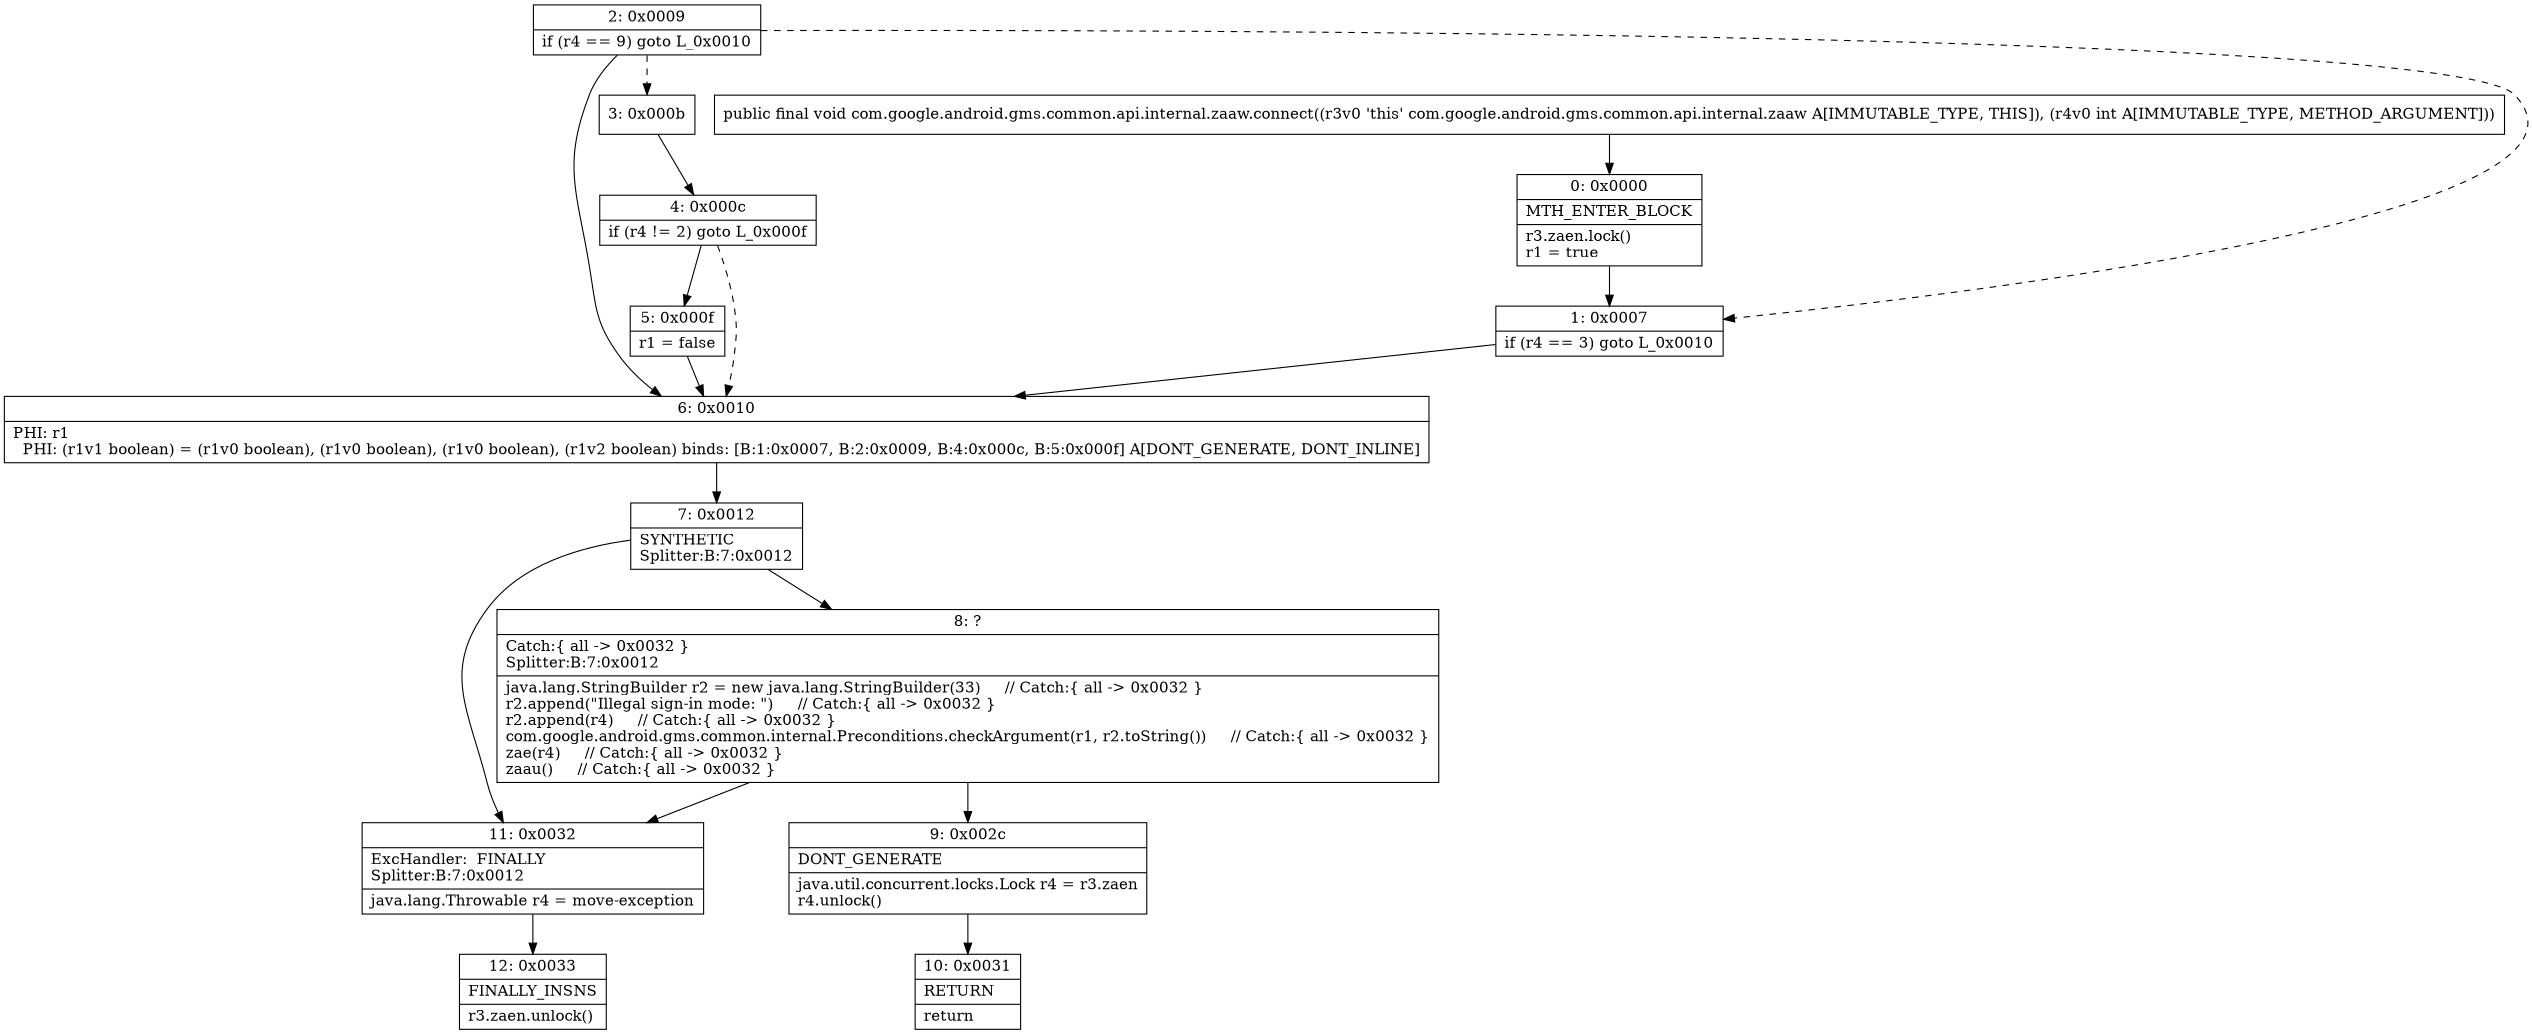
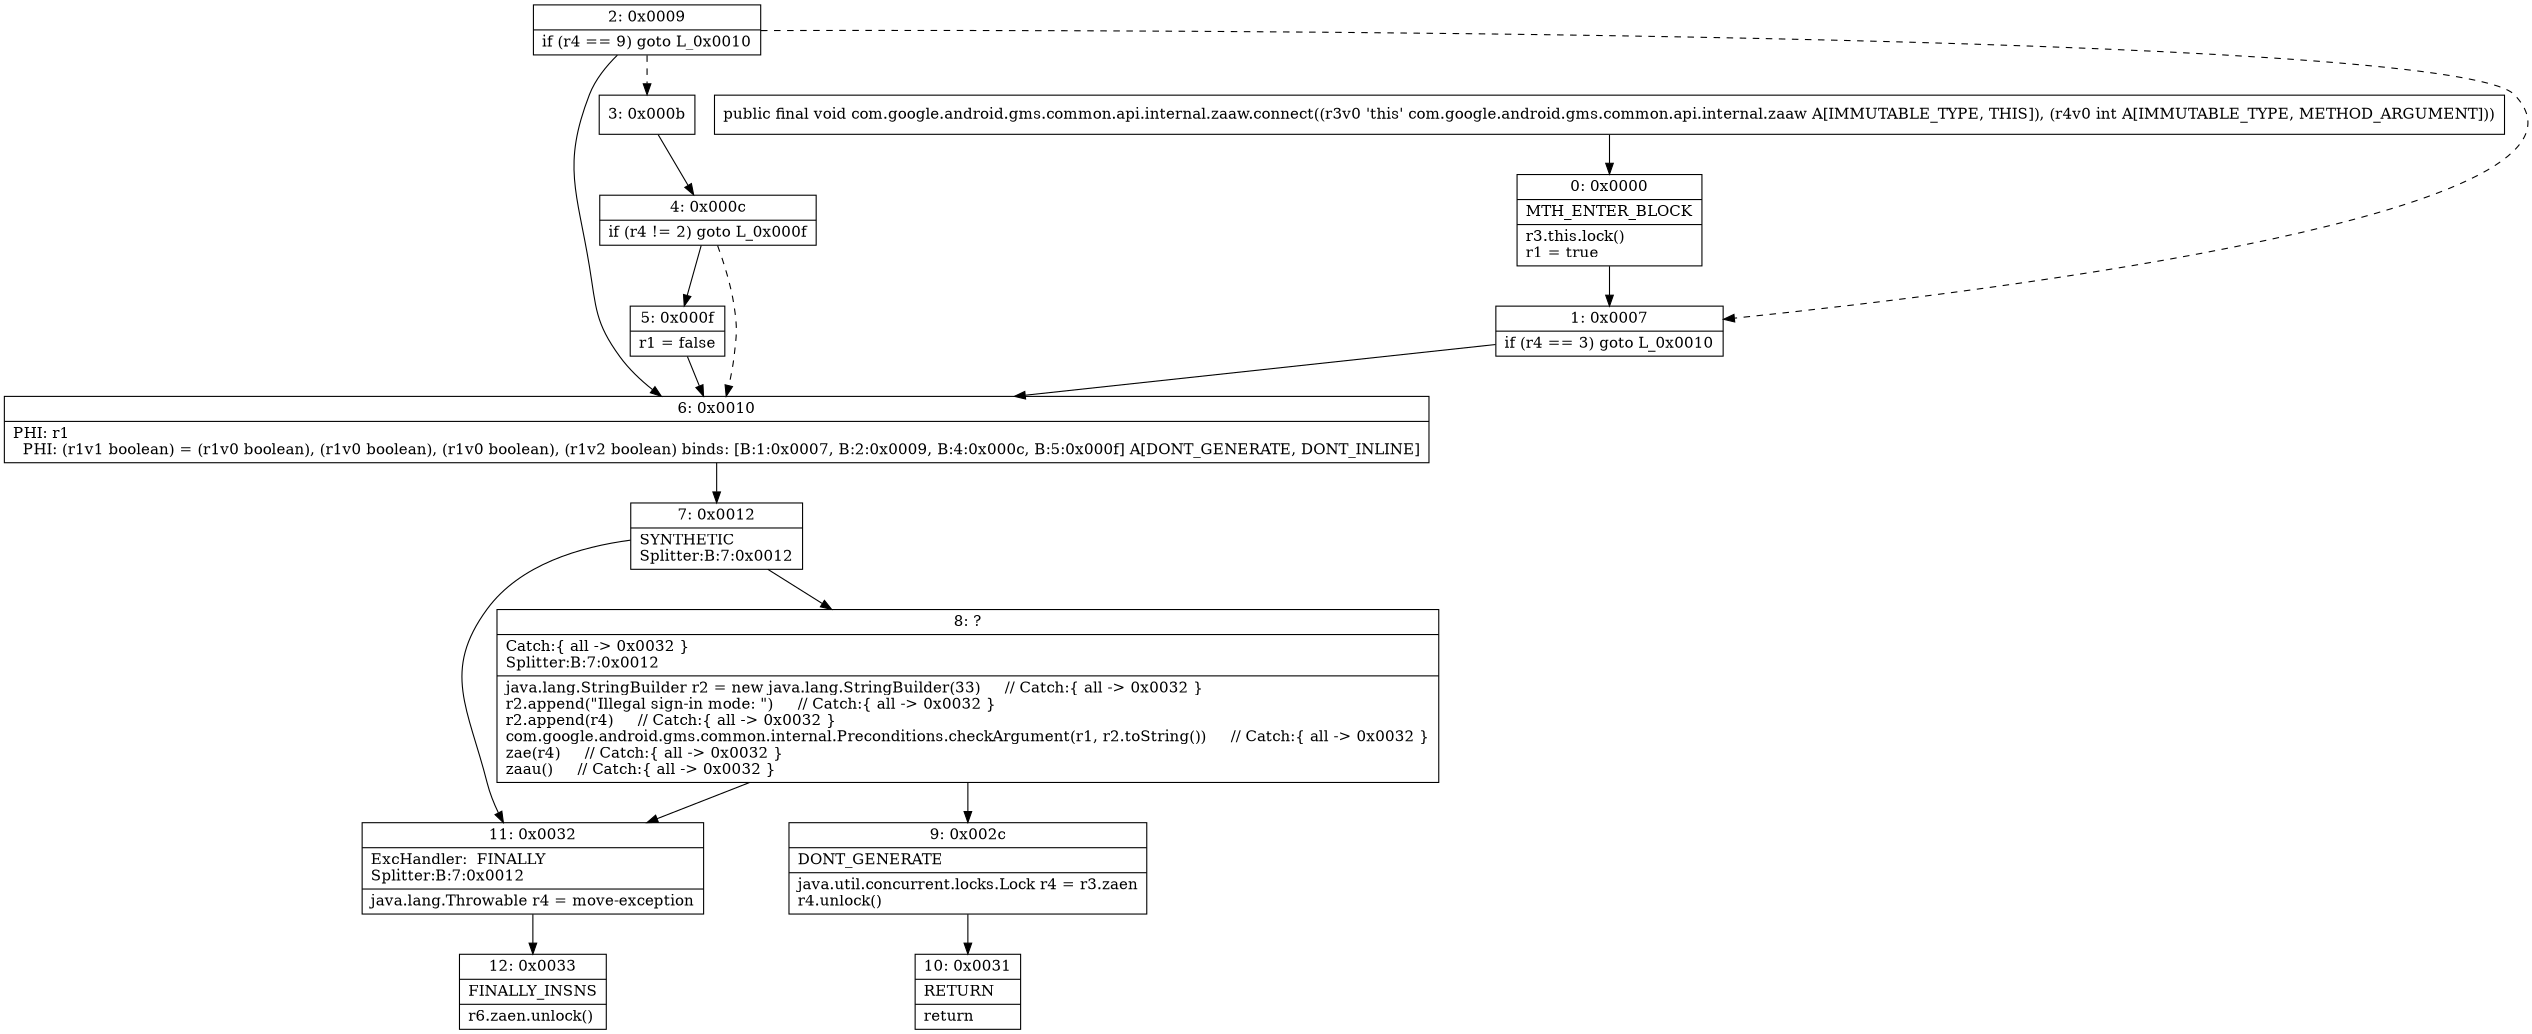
node "0: 0x0000": text "r3.zaen.lock()" -> "r3.this.lock()"
node "12: 0x0033": text "r3.zaen.unlock()" -> "r6.zaen.unlock()"
